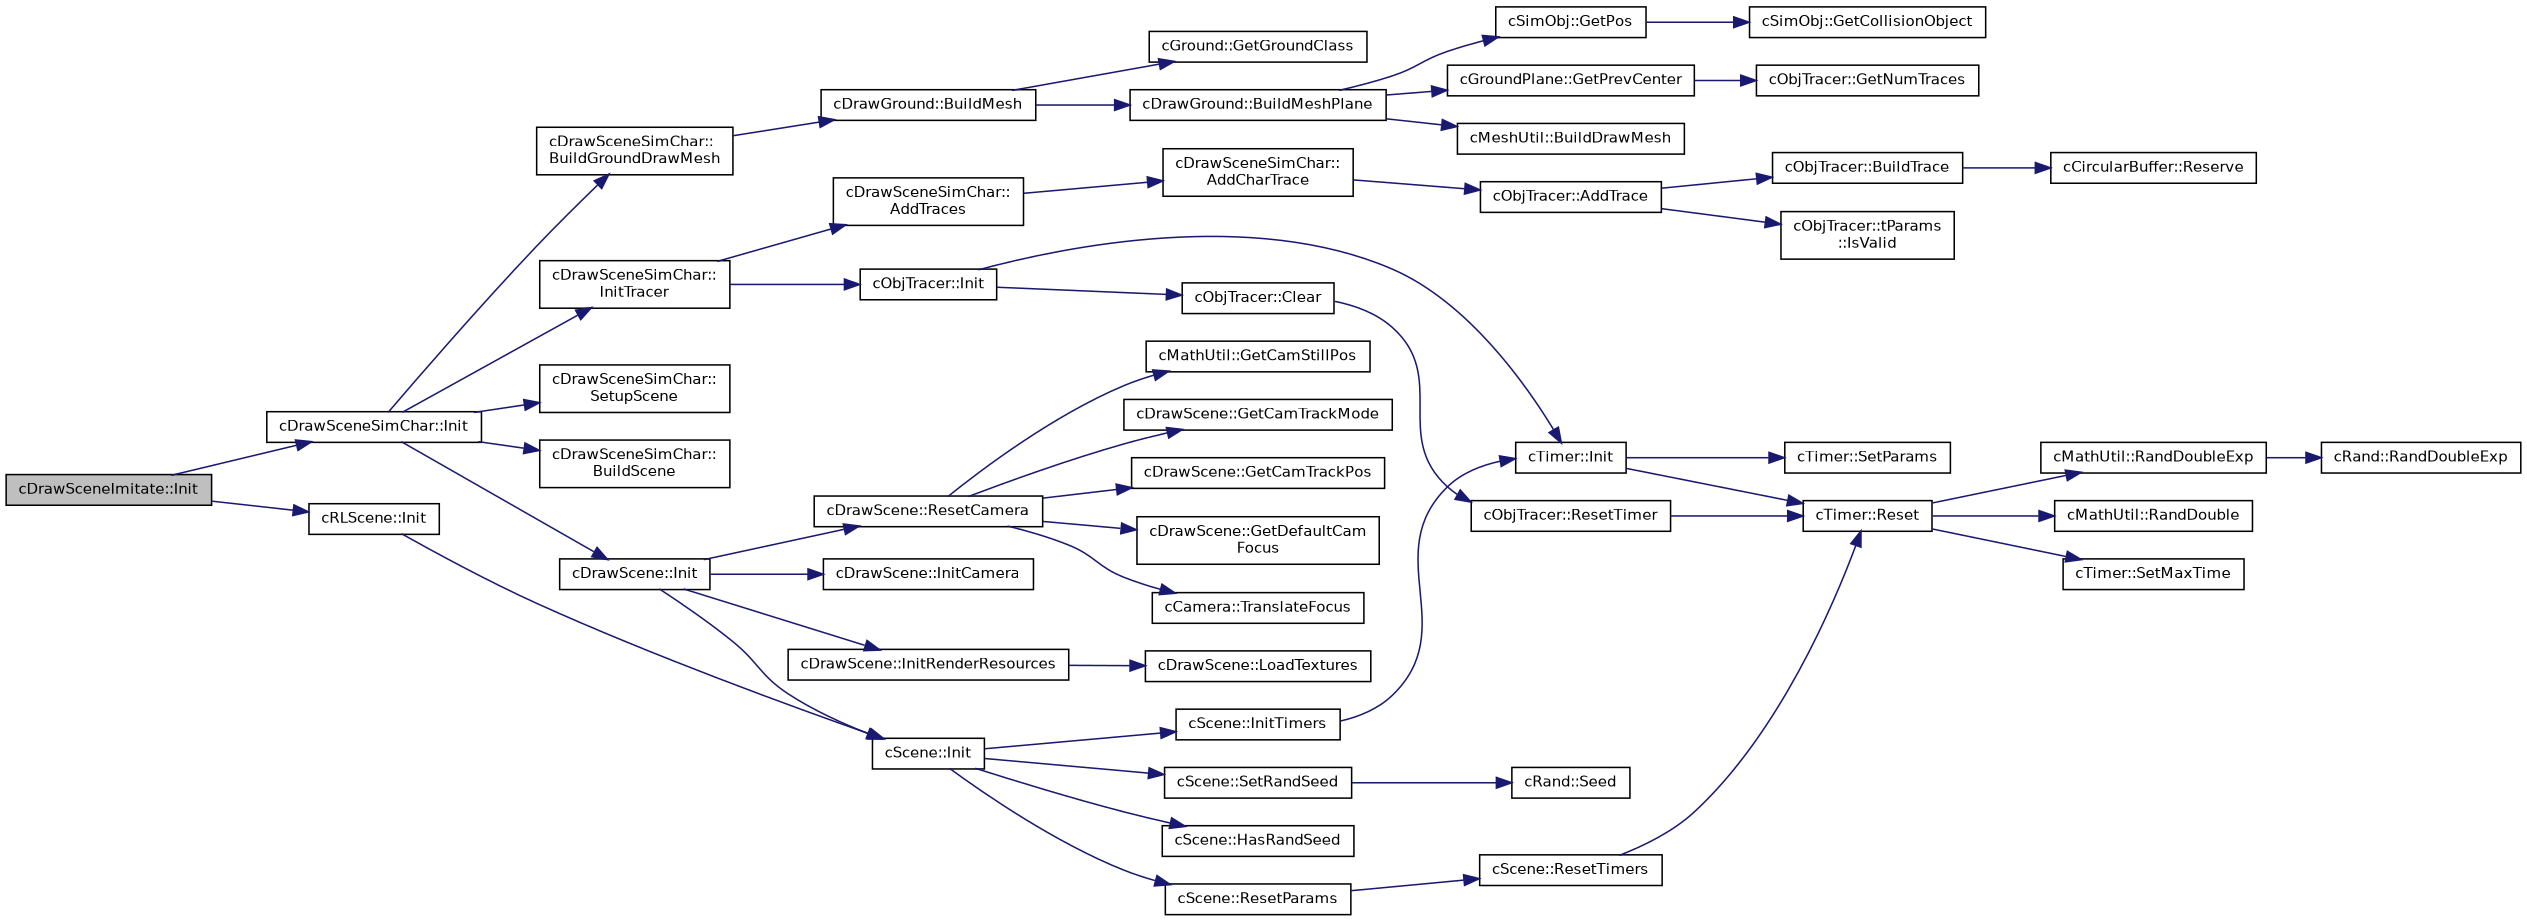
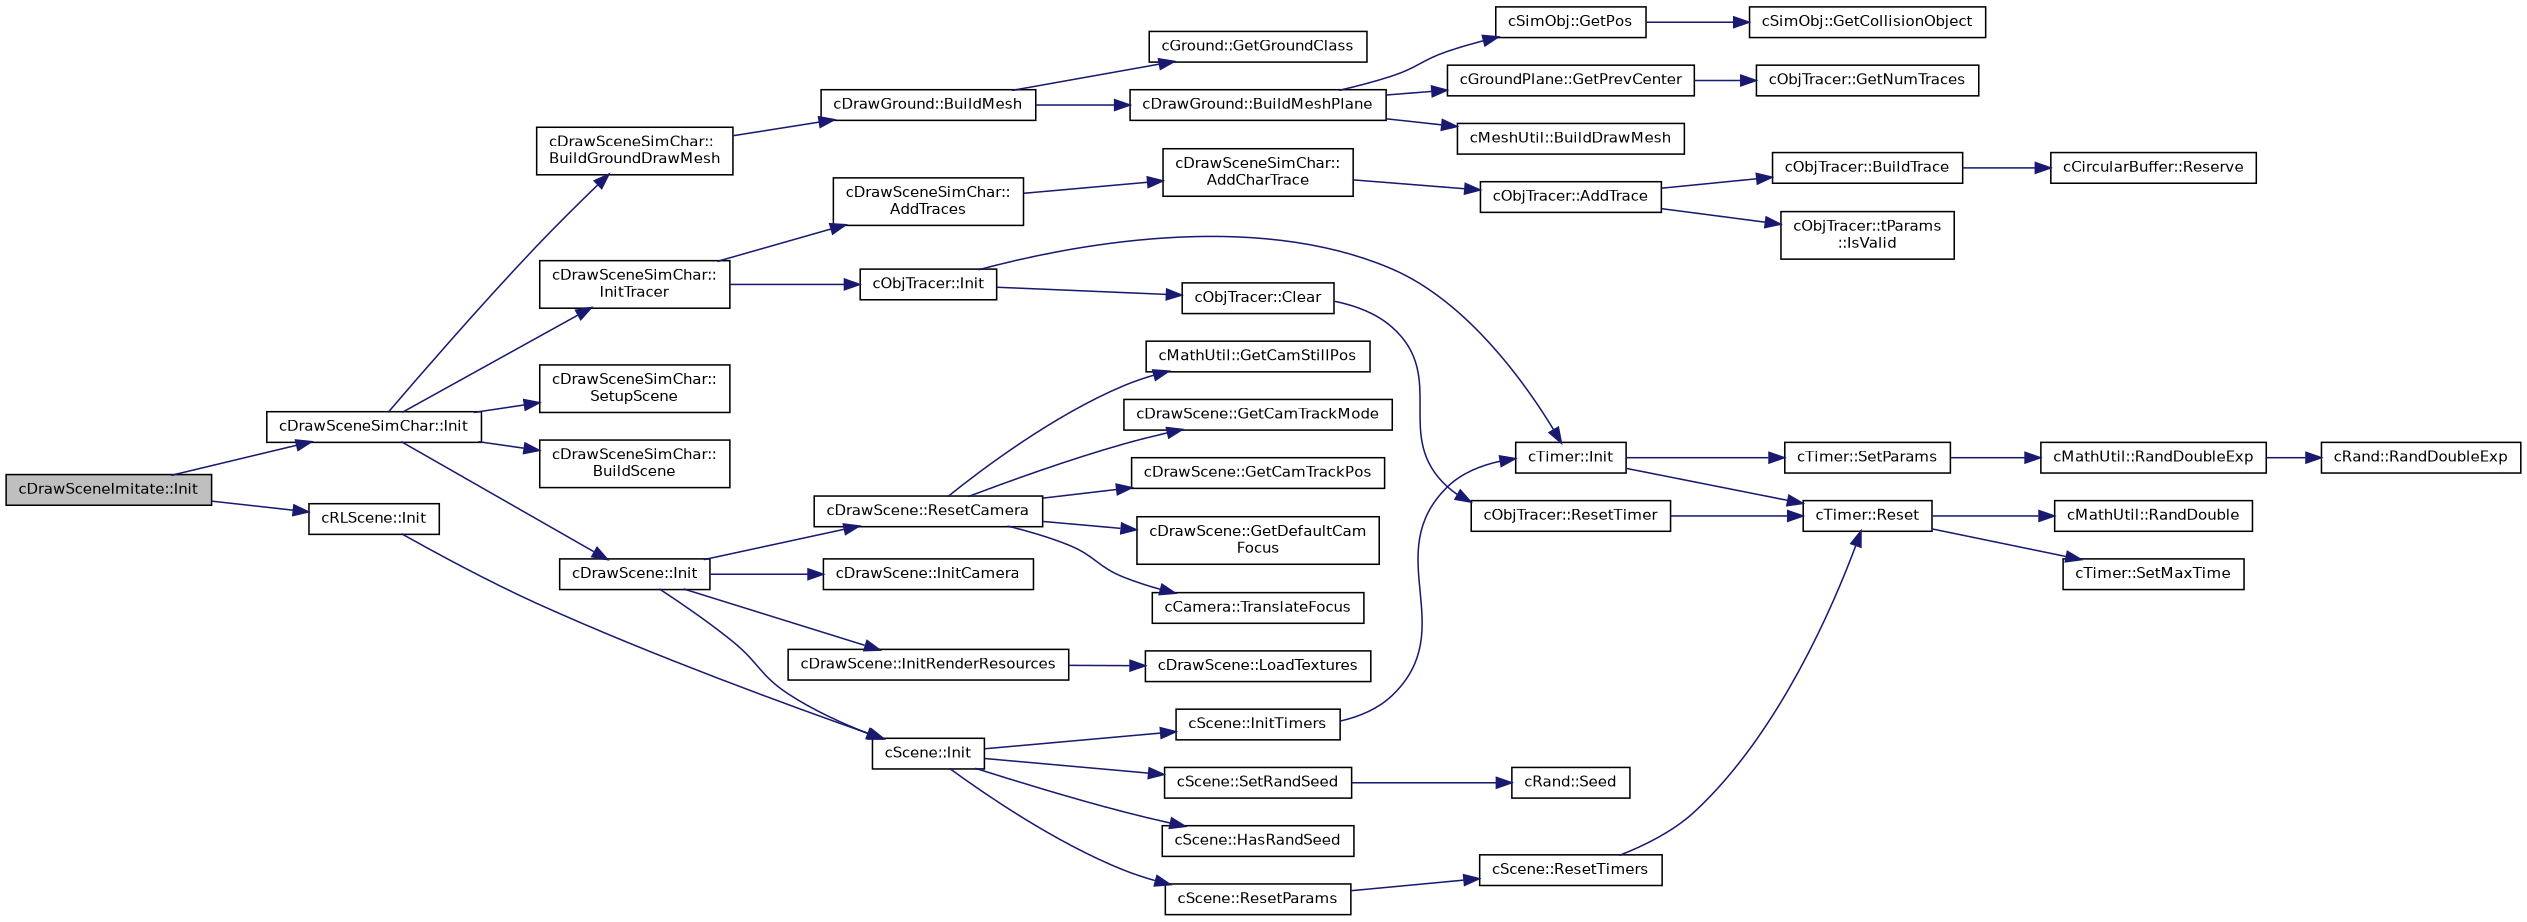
edge "cTimer::Reset" -> "cMathUtil::RandDoubleExp": now "cTimer::SetParams" -> "cMathUtil::RandDoubleExp"
